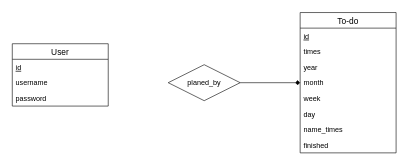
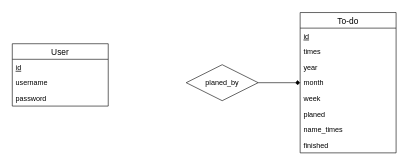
node "planed_by": moved (204, 83) -> (222, 83)
node "day": label "day" -> "planed"
